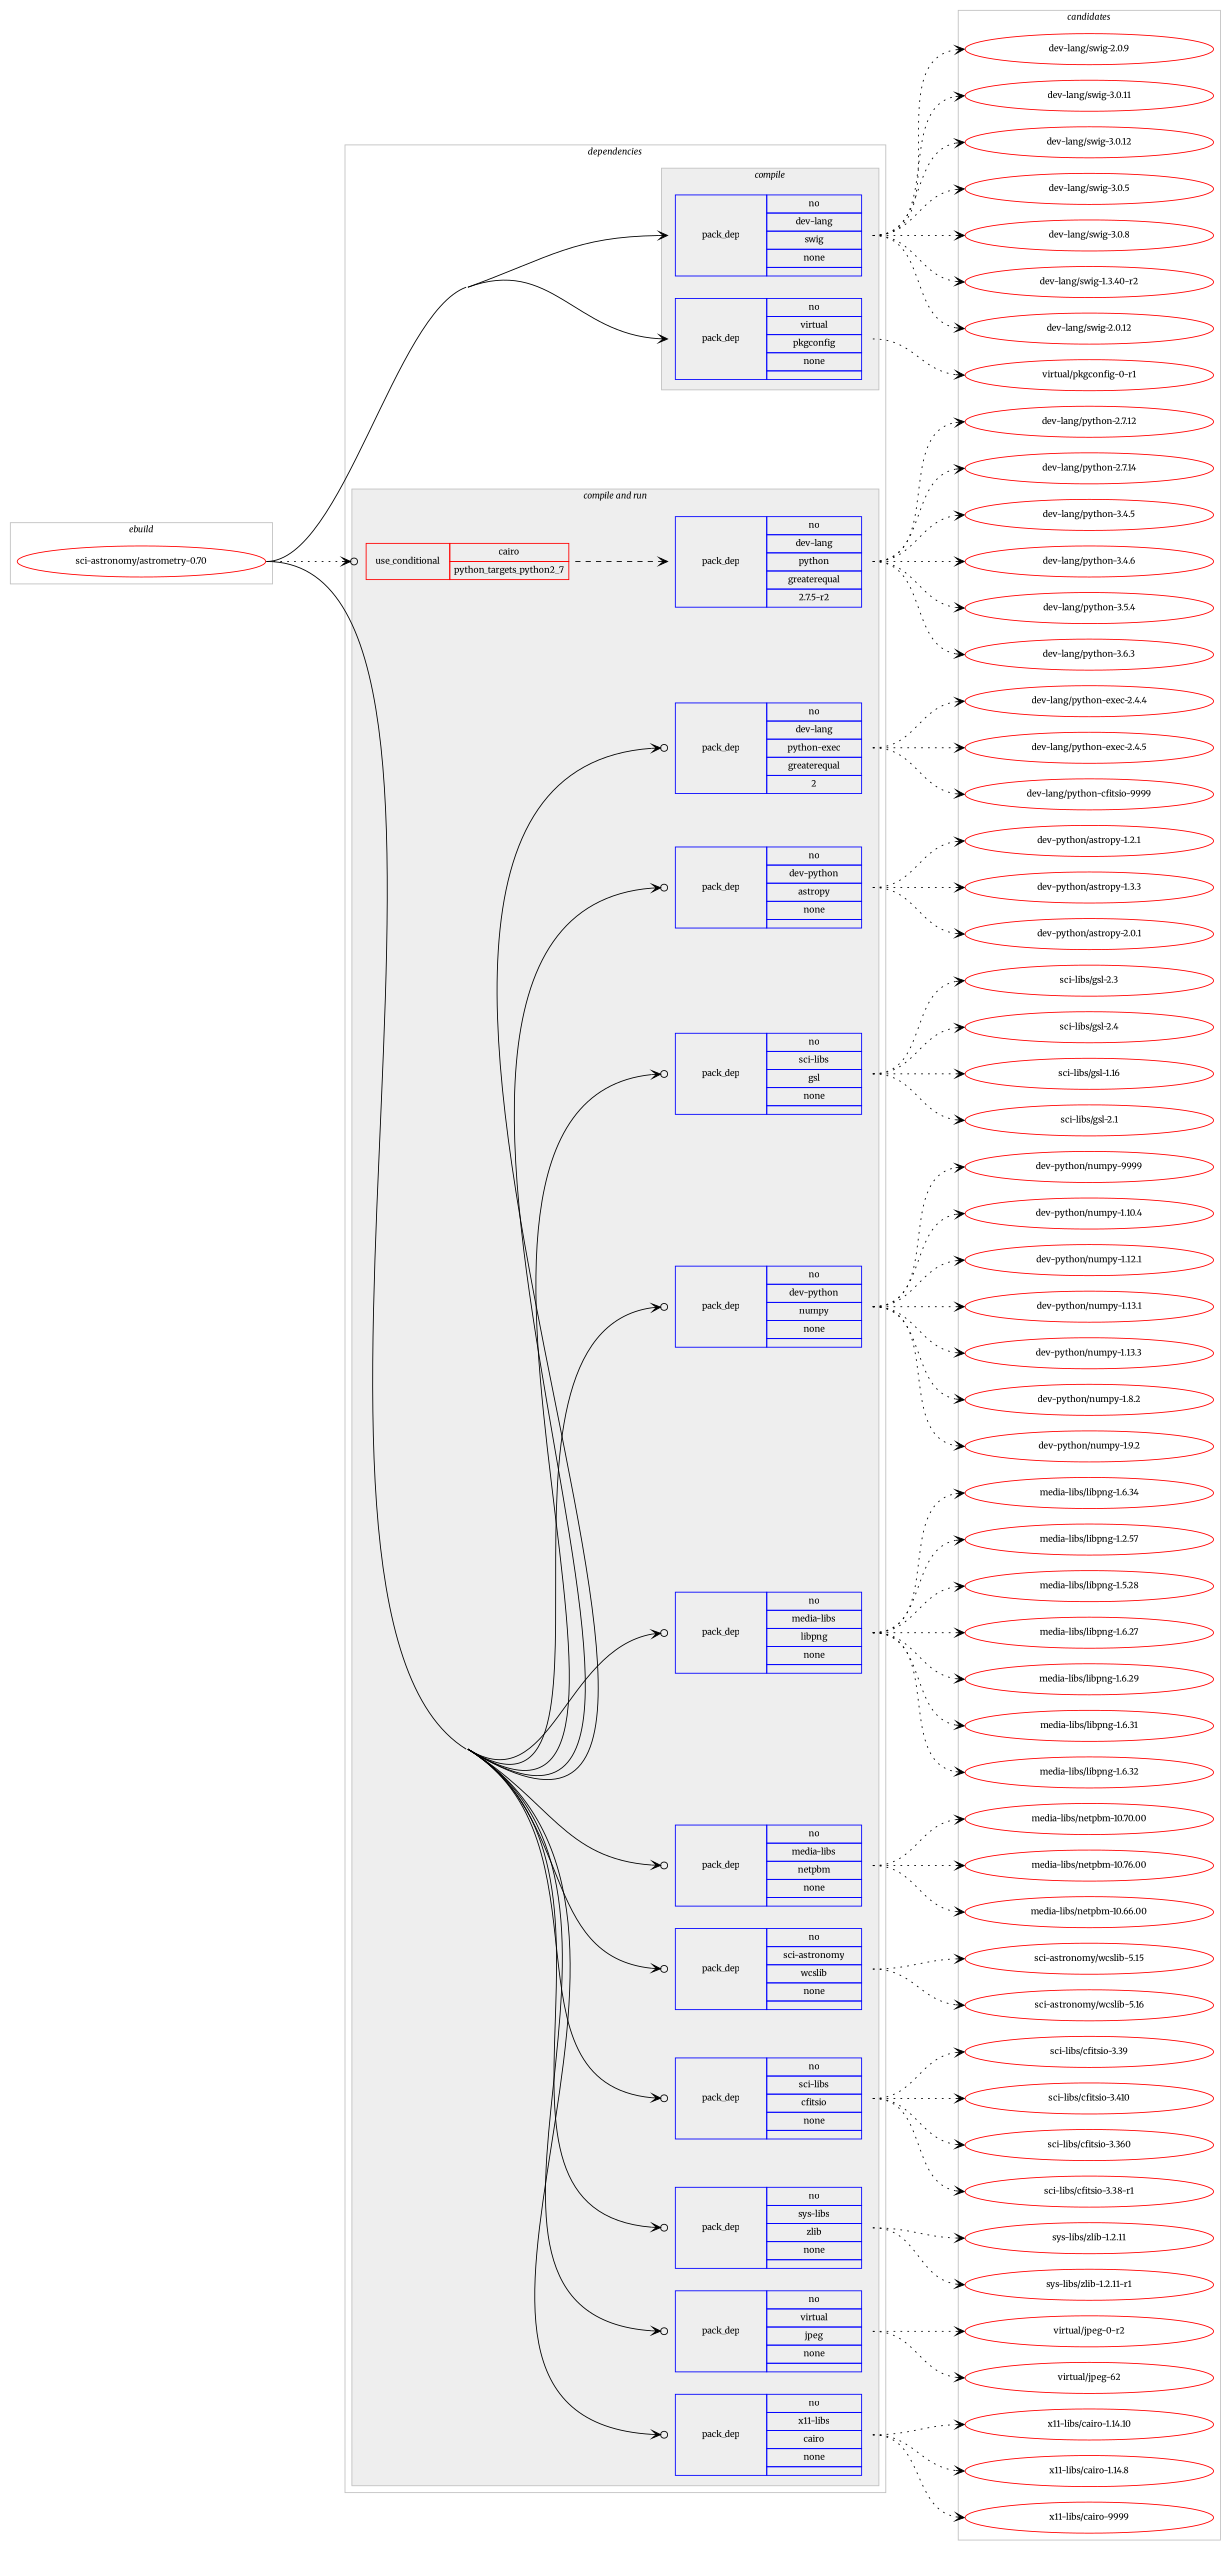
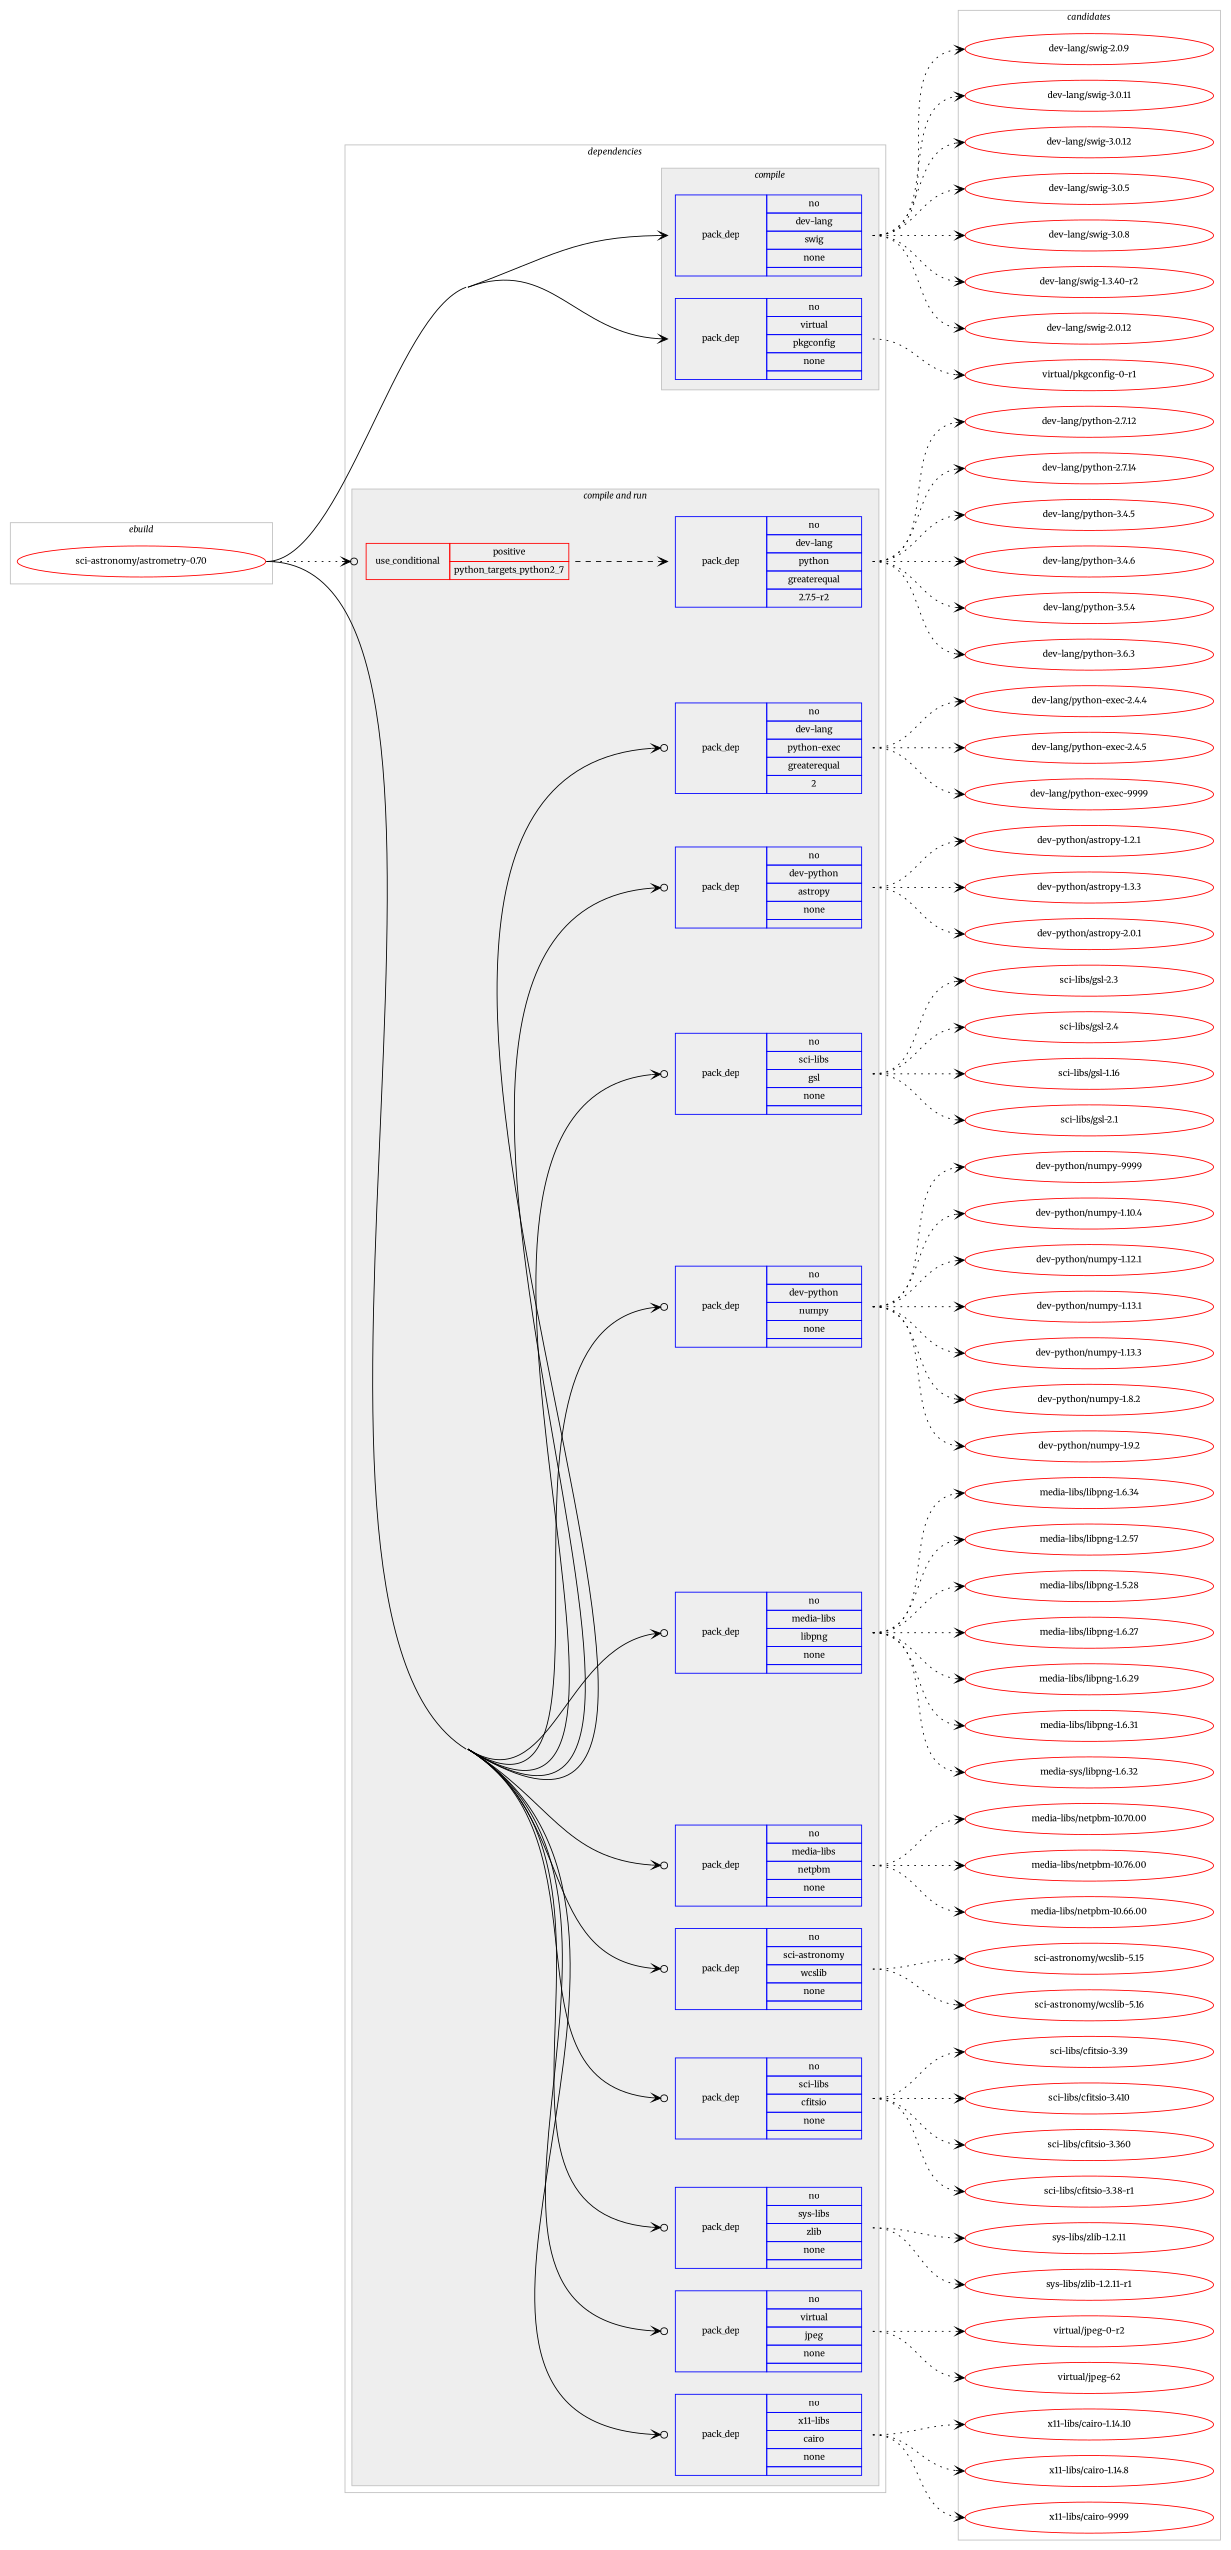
node "use_conditional": text "cairo" -> "positive"
node "dev-lang/python-cfitsio-9999": label "dev-lang/python-cfitsio-9999" -> "dev-lang/python-exec-9999"
node "media-libs/libpng-1.6.32": label "media-libs/libpng-1.6.32" -> "media-sys/libpng-1.6.32"
